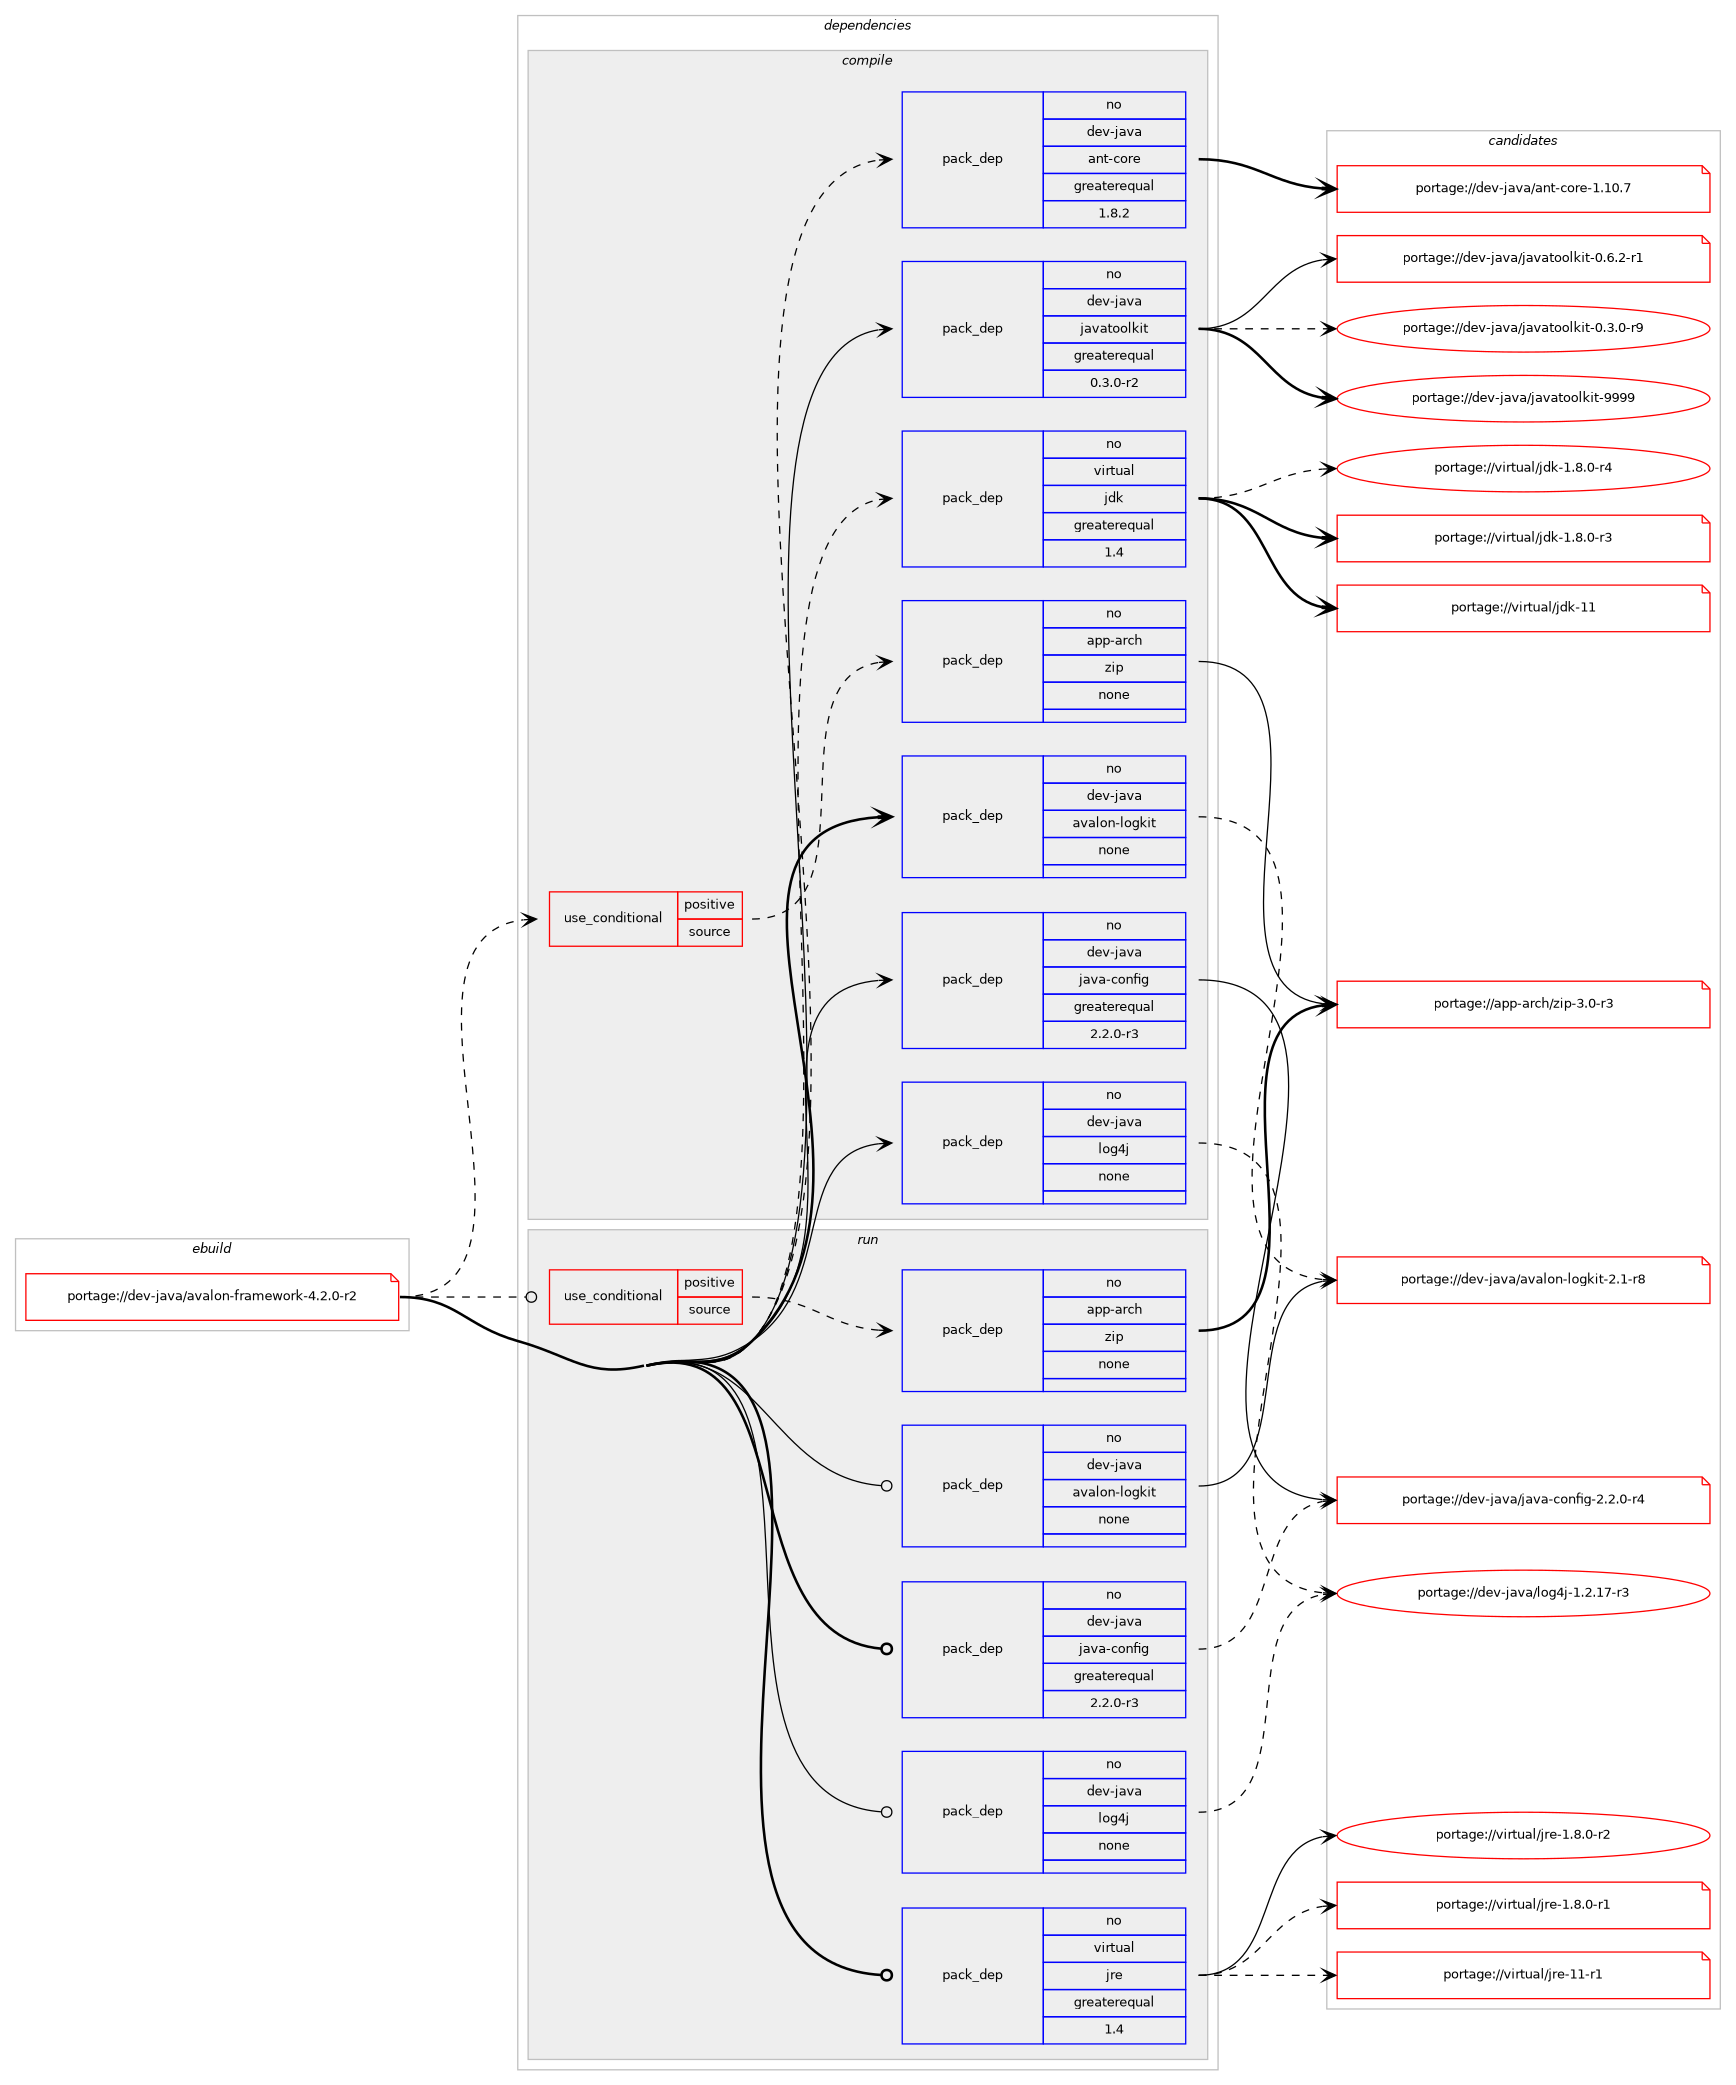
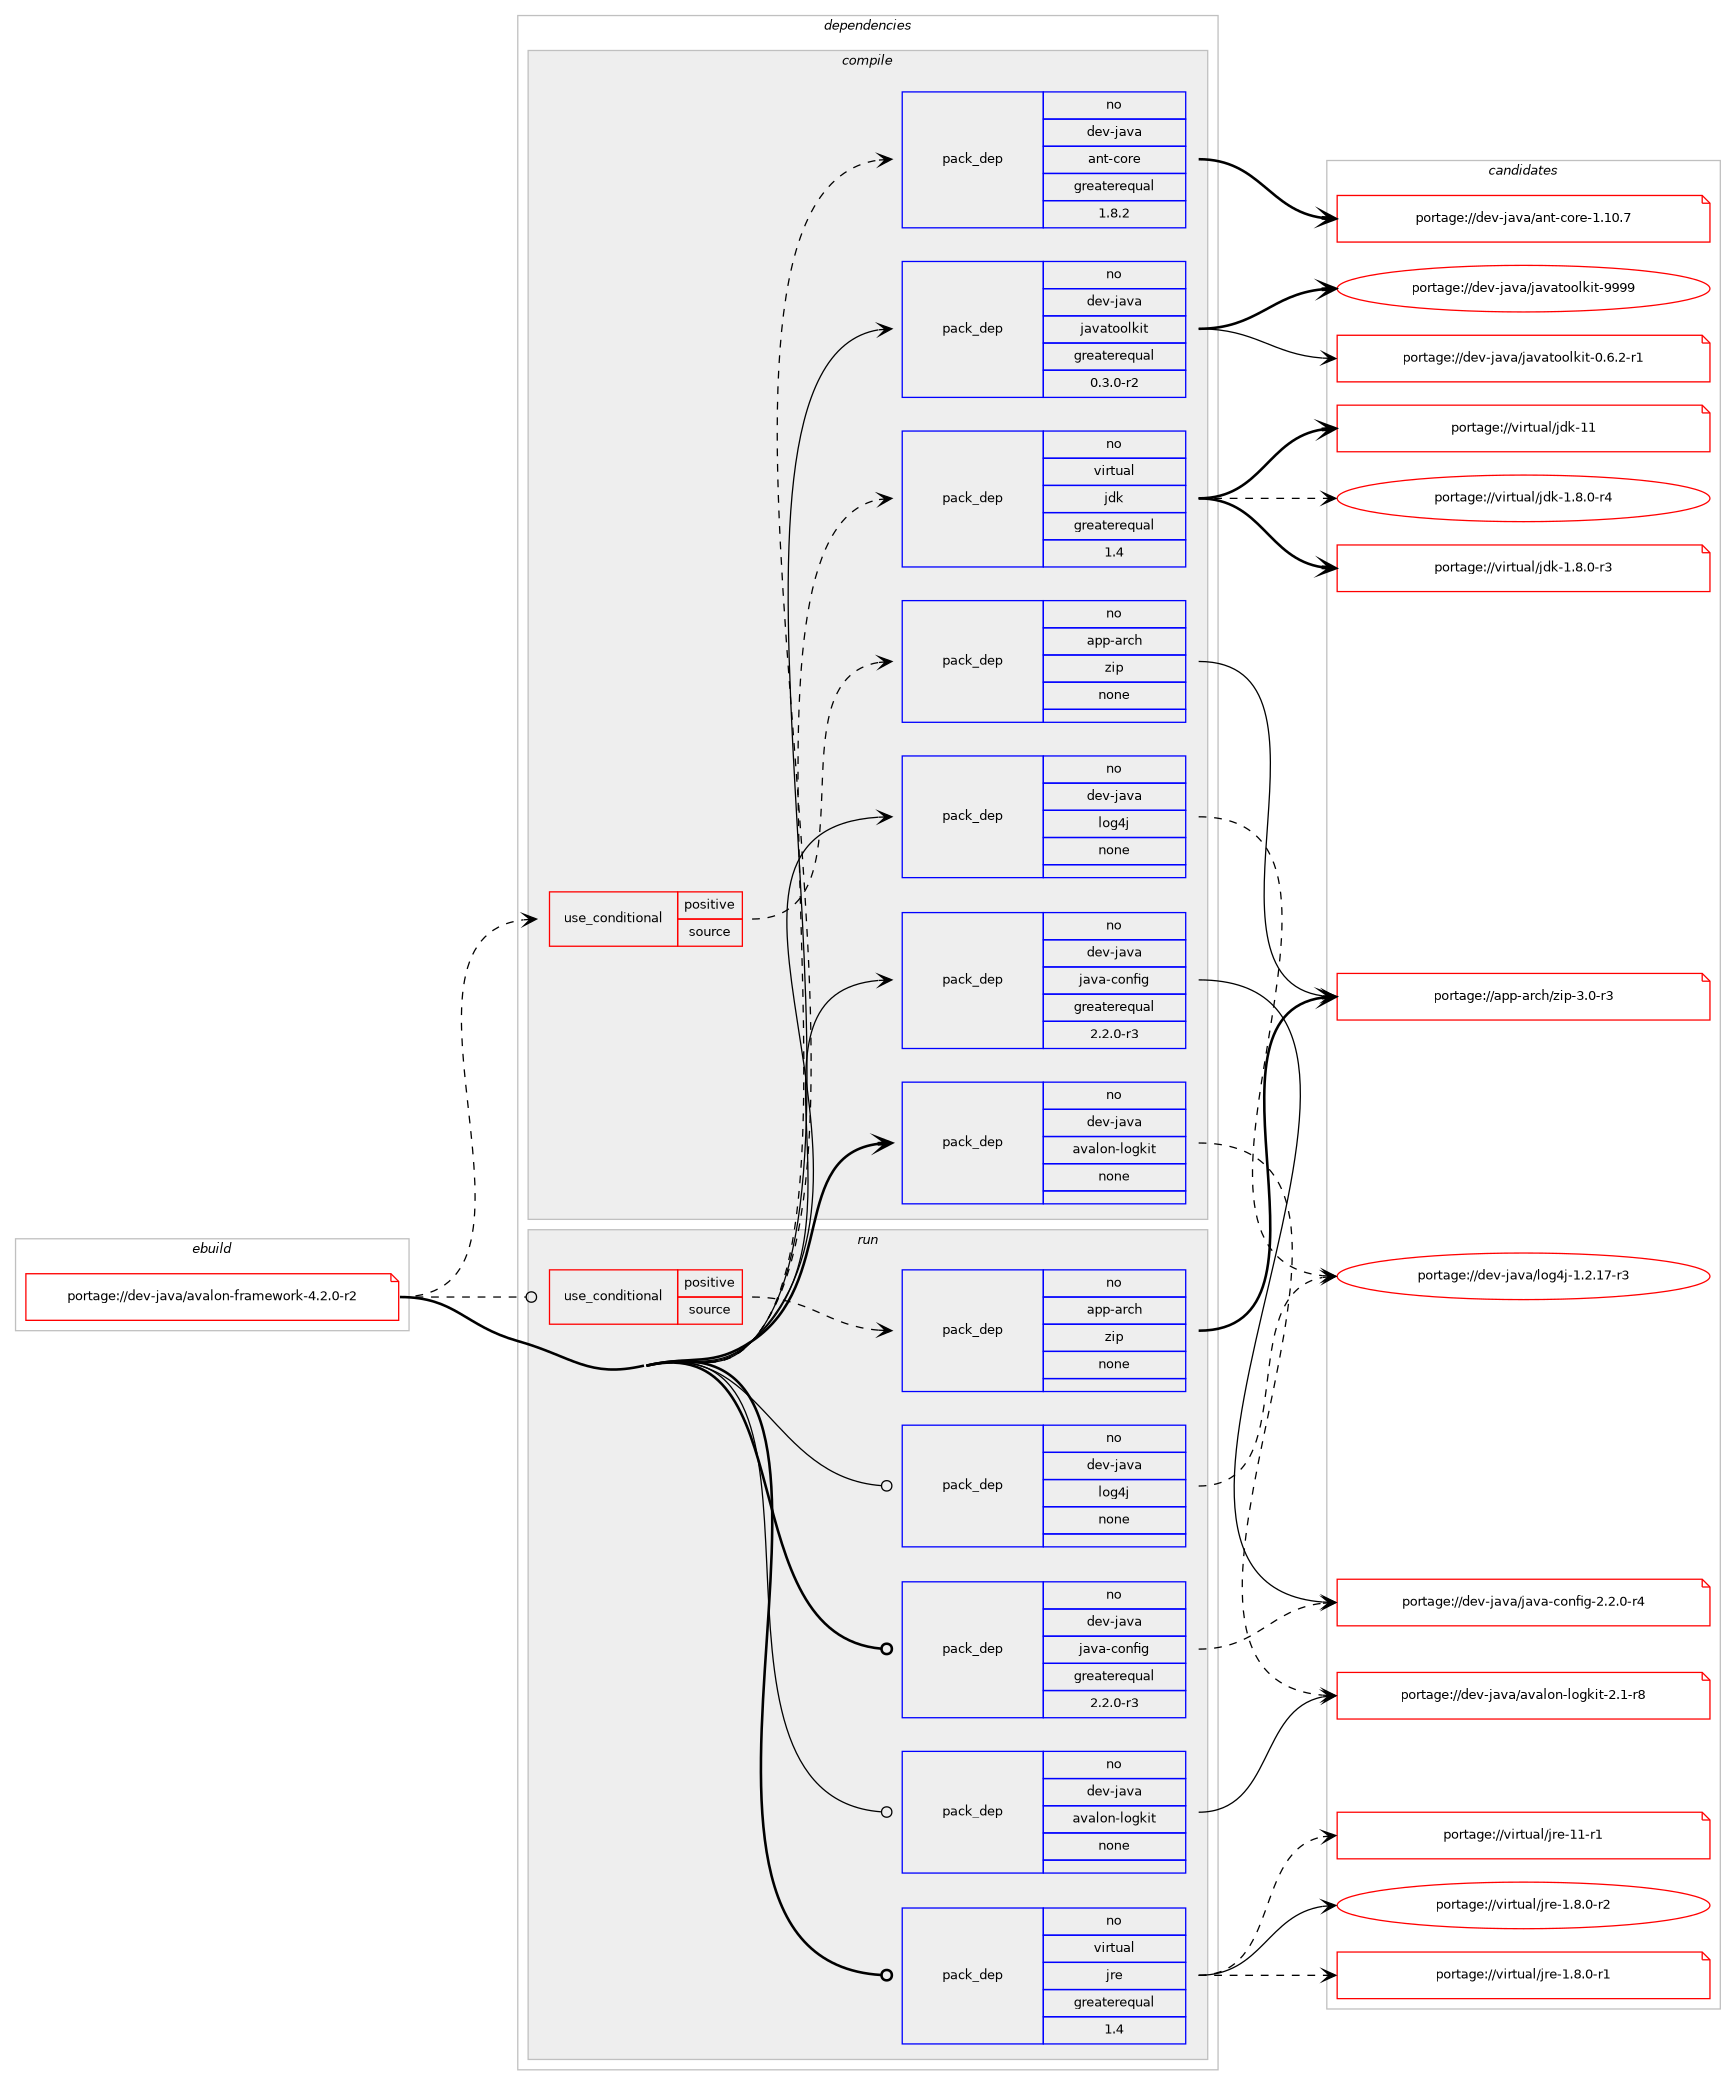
node "portage://dev-java/javatoolkit-0.3.0-r9": removed
